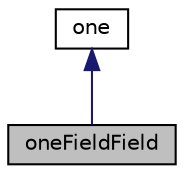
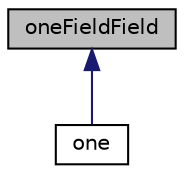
edge "oneFieldField" -> "one": reversed
